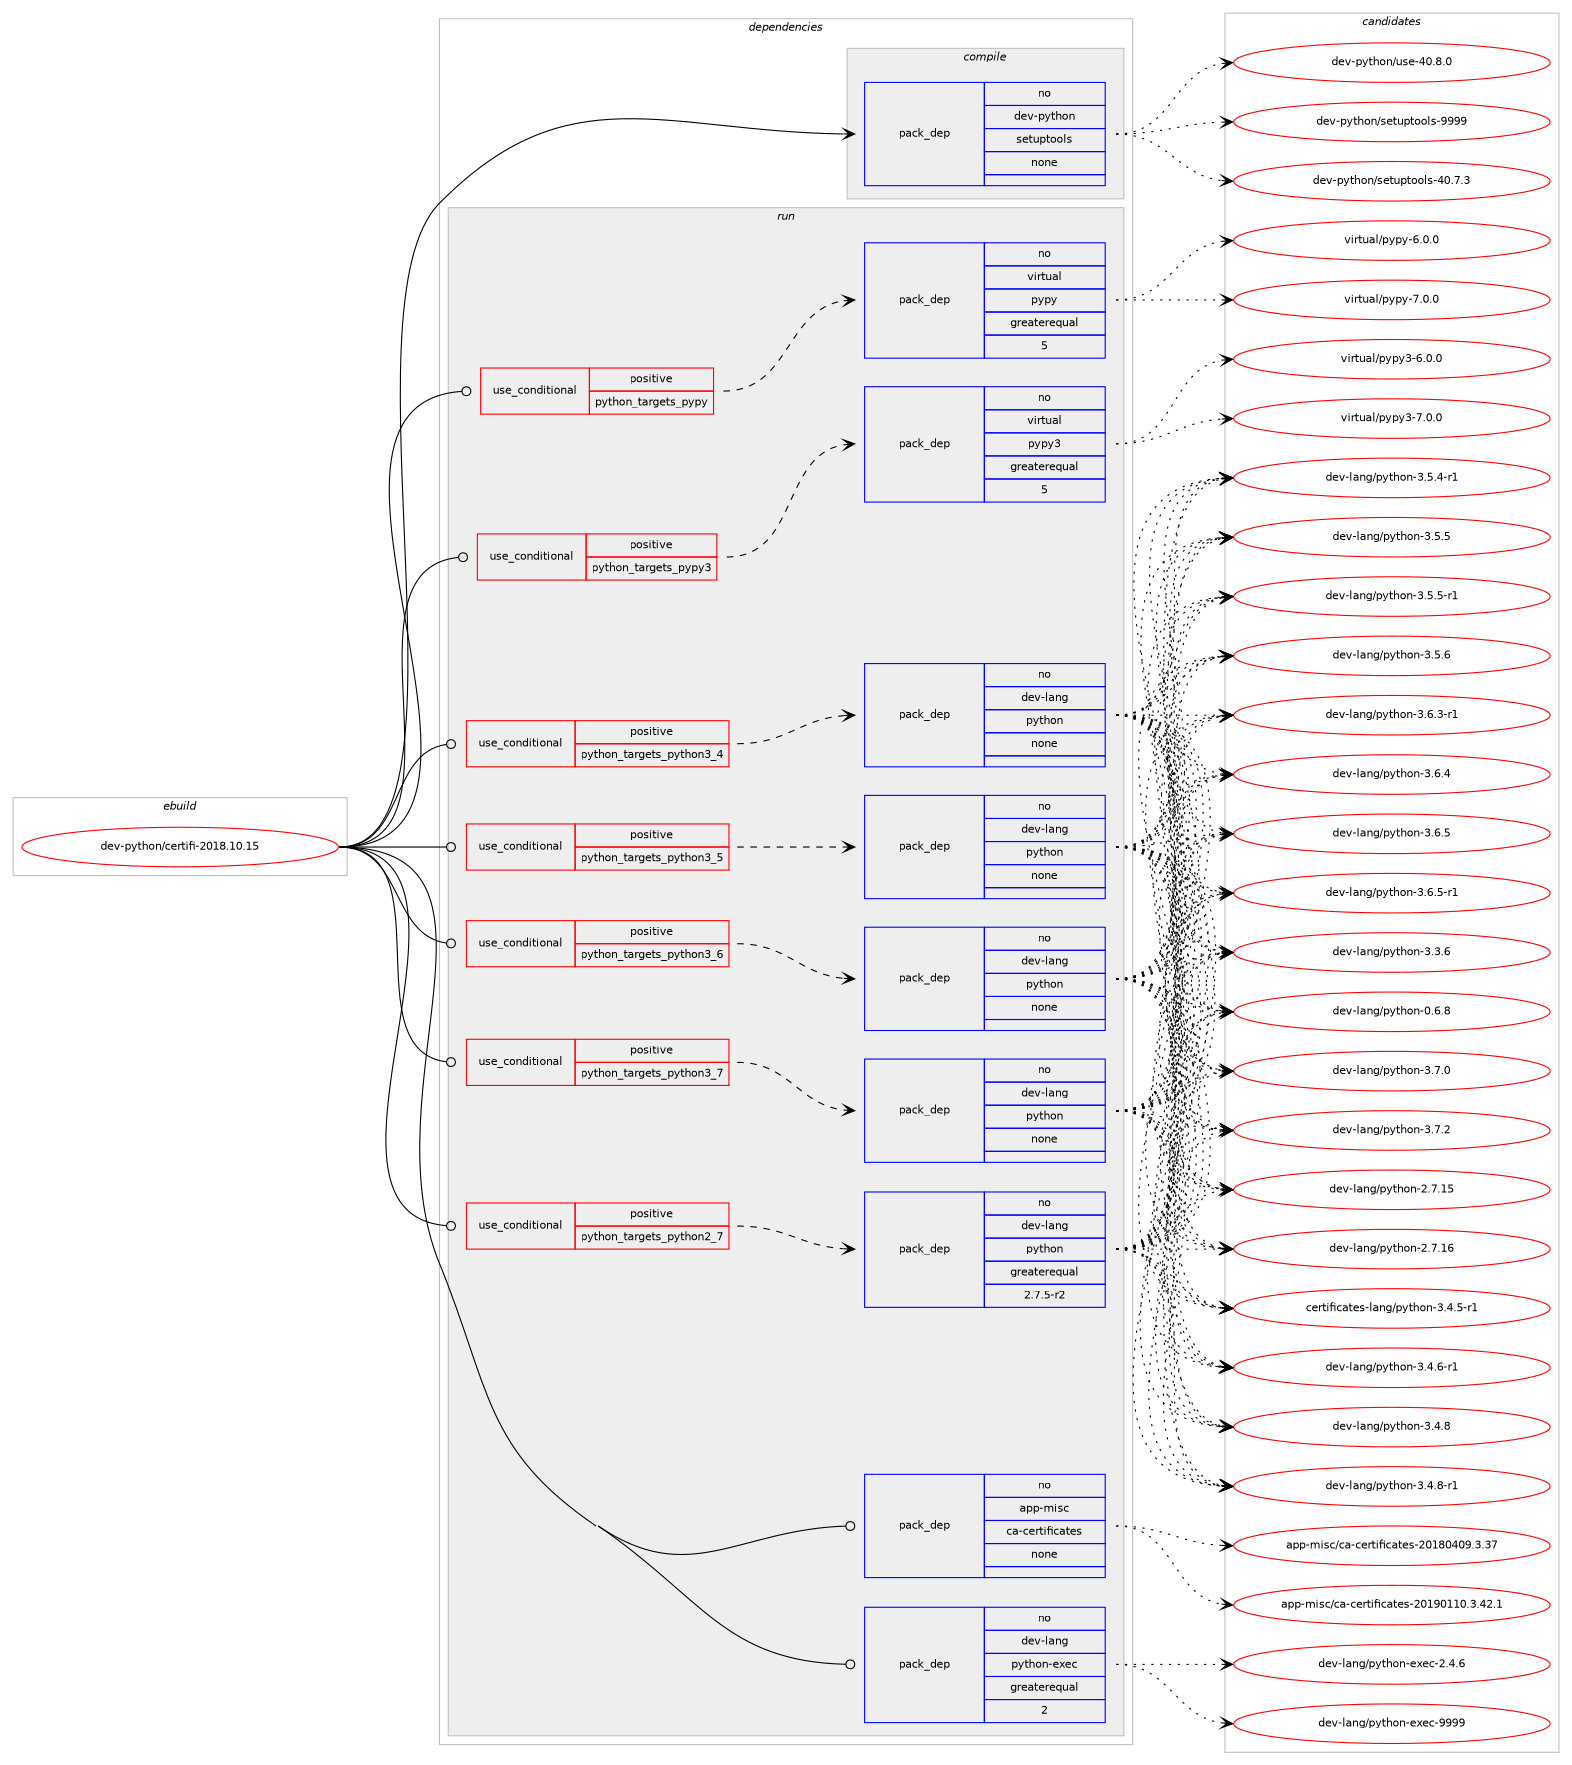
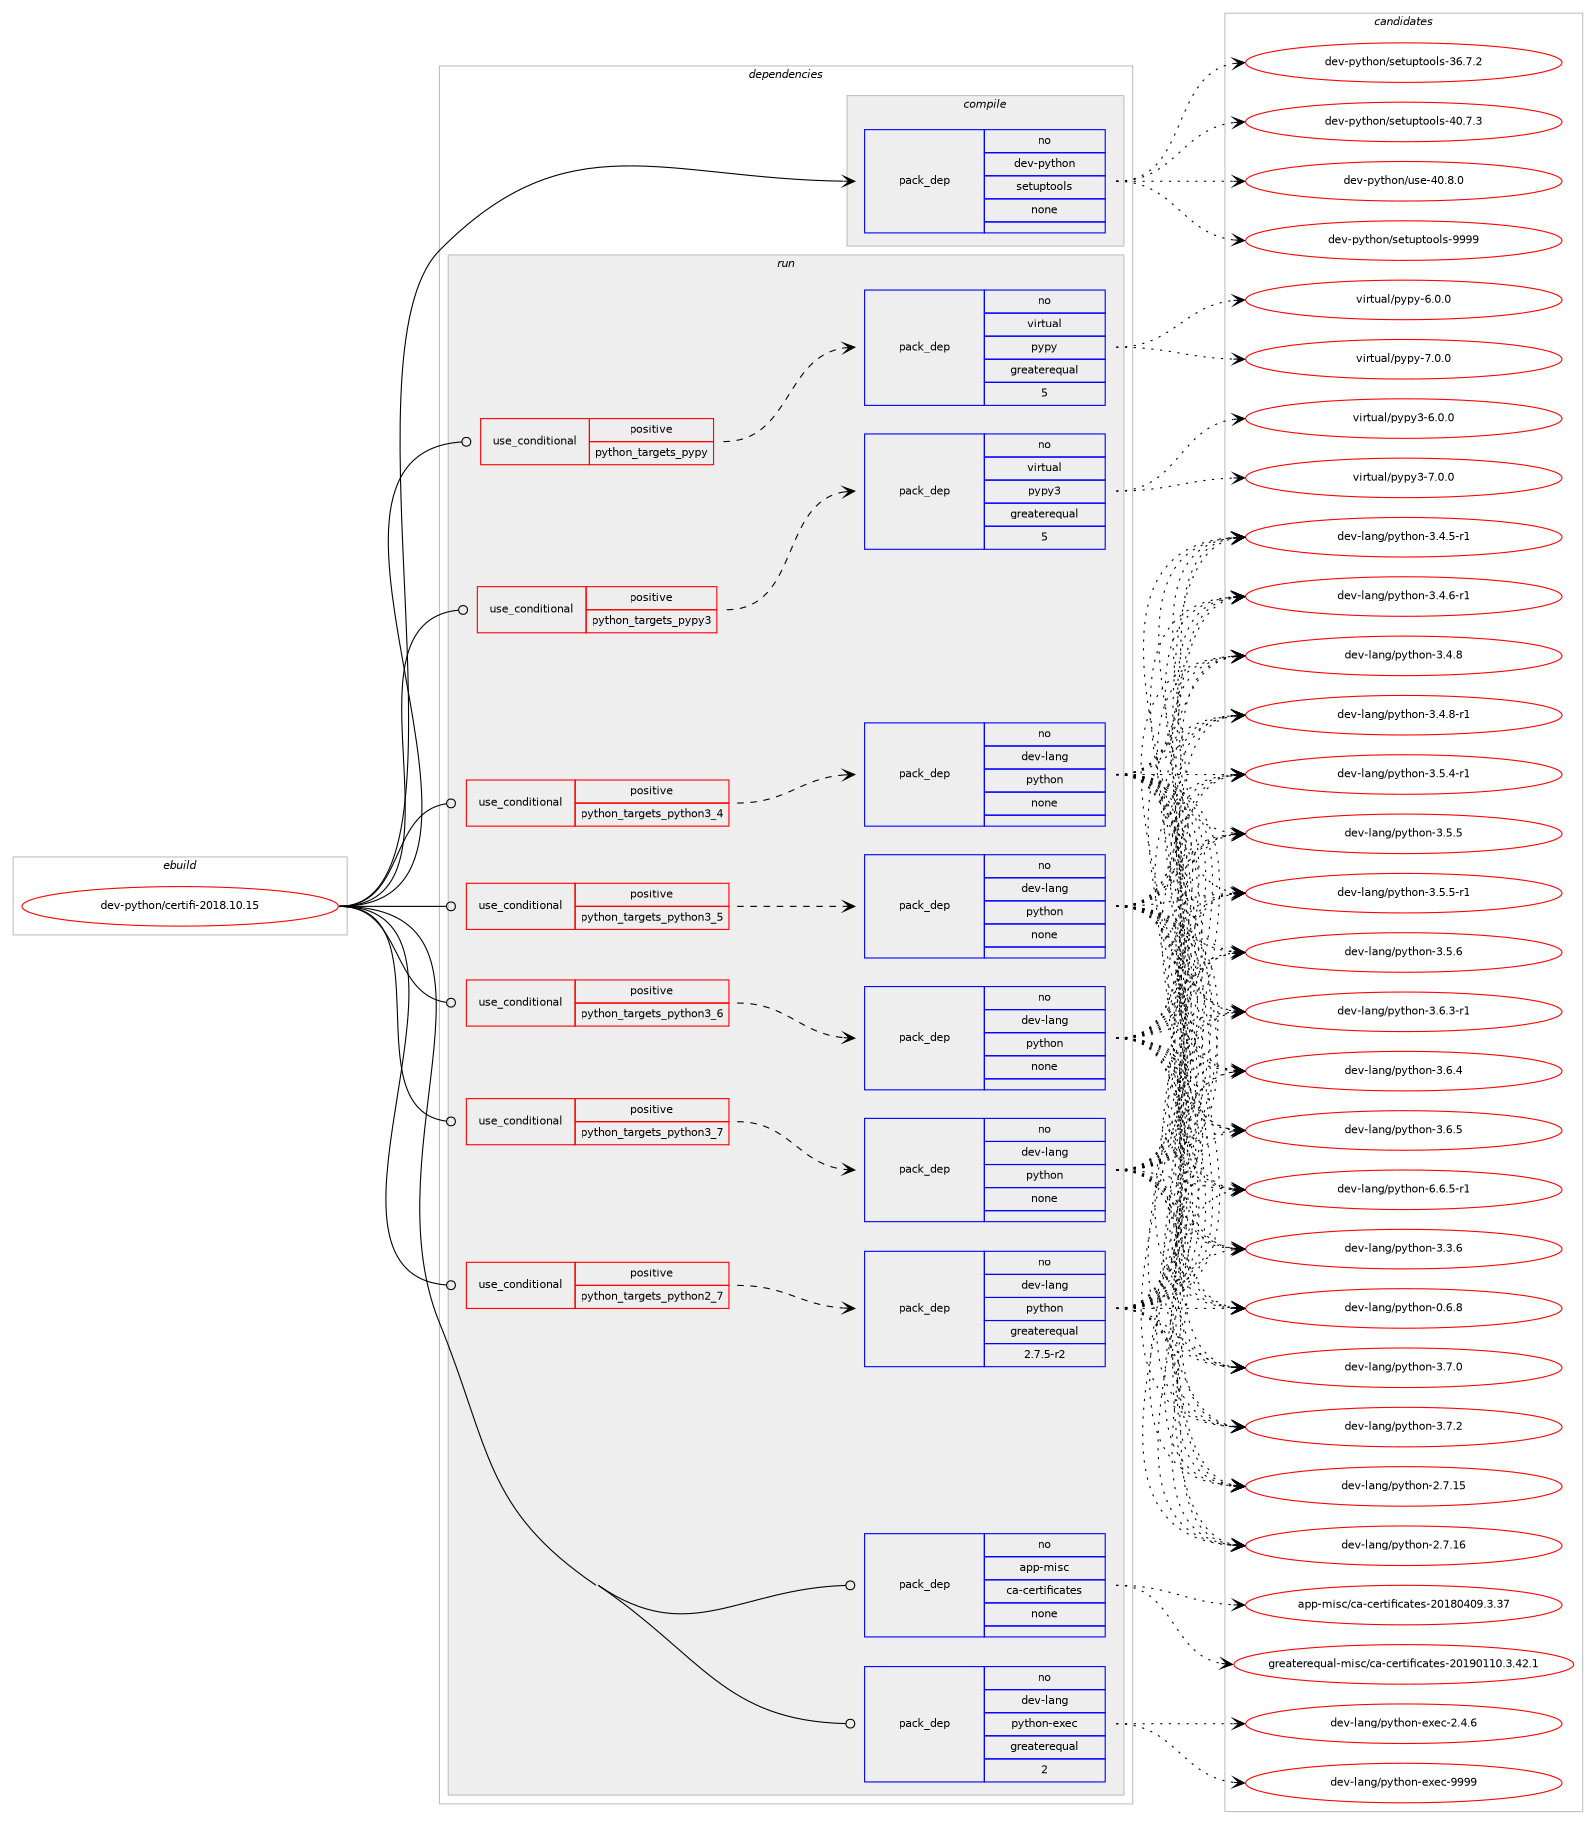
node "dev-python/setuptools-36.7.2": added
node "dev-lang/python-3.6.5-r1": label "dev-lang/python-3.6.5-r1" -> "dev-lang/python-6.6.5-r1"
node "certificates-lang/python-3.4.5-r1": label "certificates-lang/python-3.4.5-r1" -> "dev-lang/python-3.4.5-r1"
node "app-misc/ca-certificates-20190110.3.42.1": label "app-misc/ca-certificates-20190110.3.42.1" -> "greaterequal-misc/ca-certificates-20190110.3.42.1"
